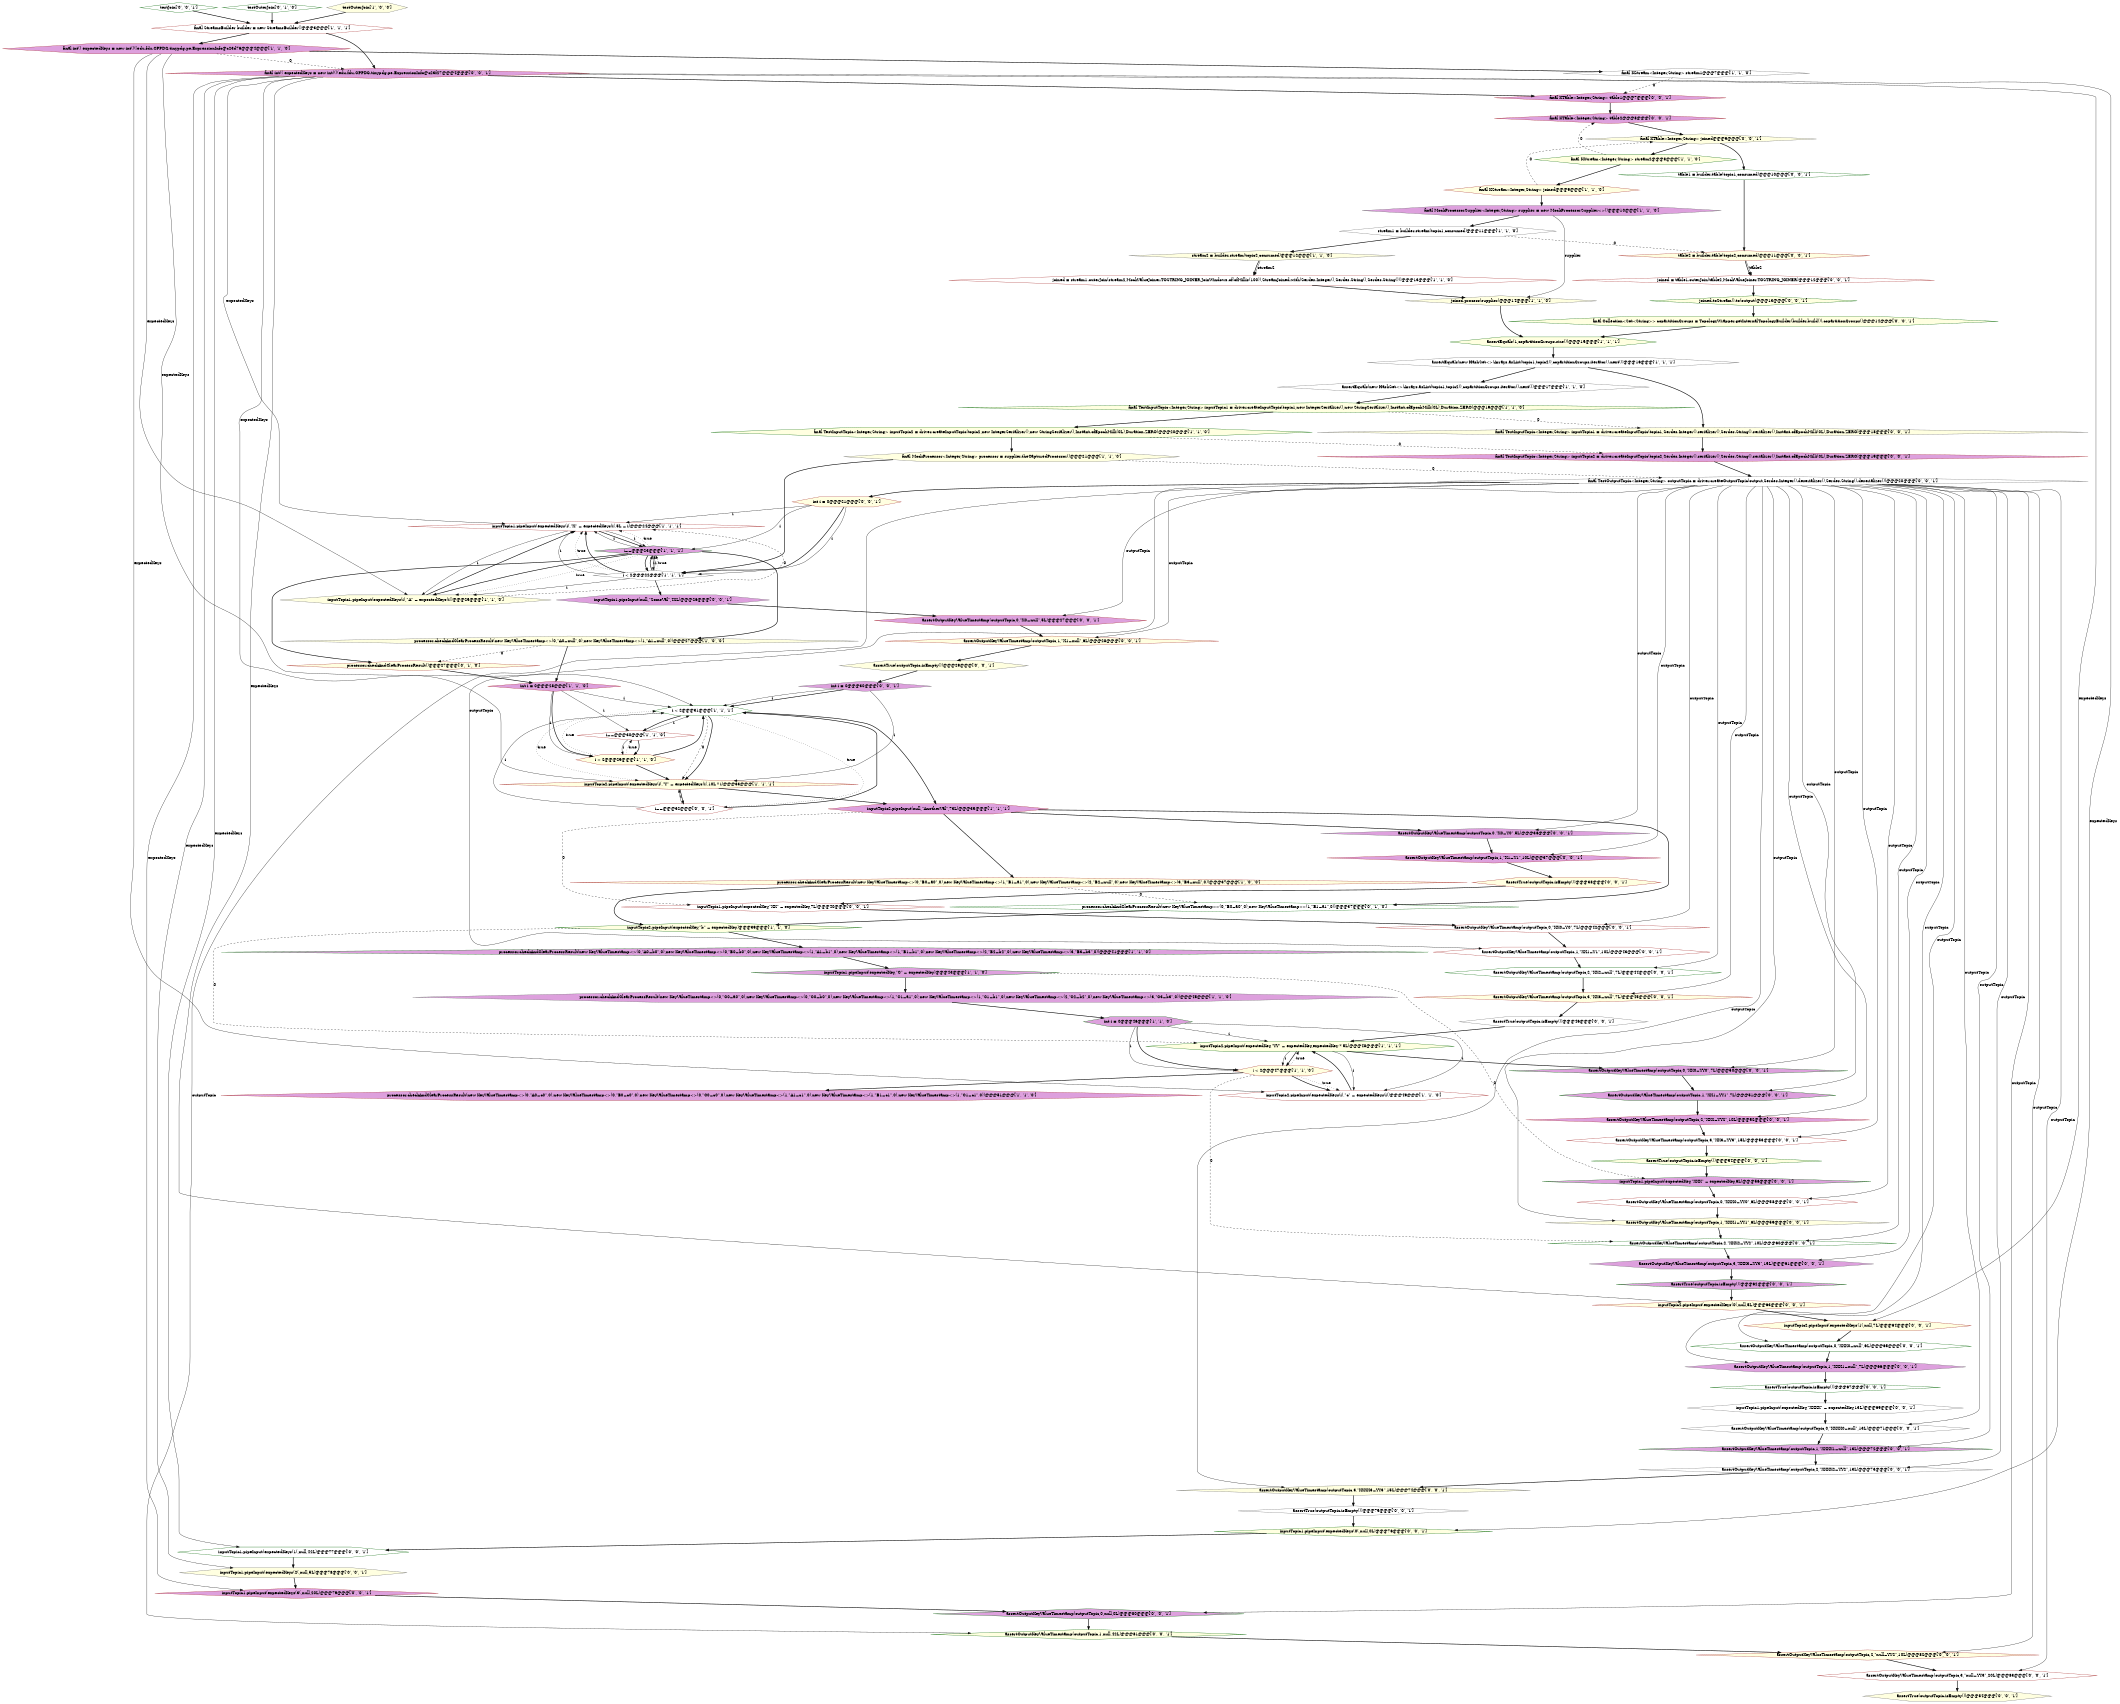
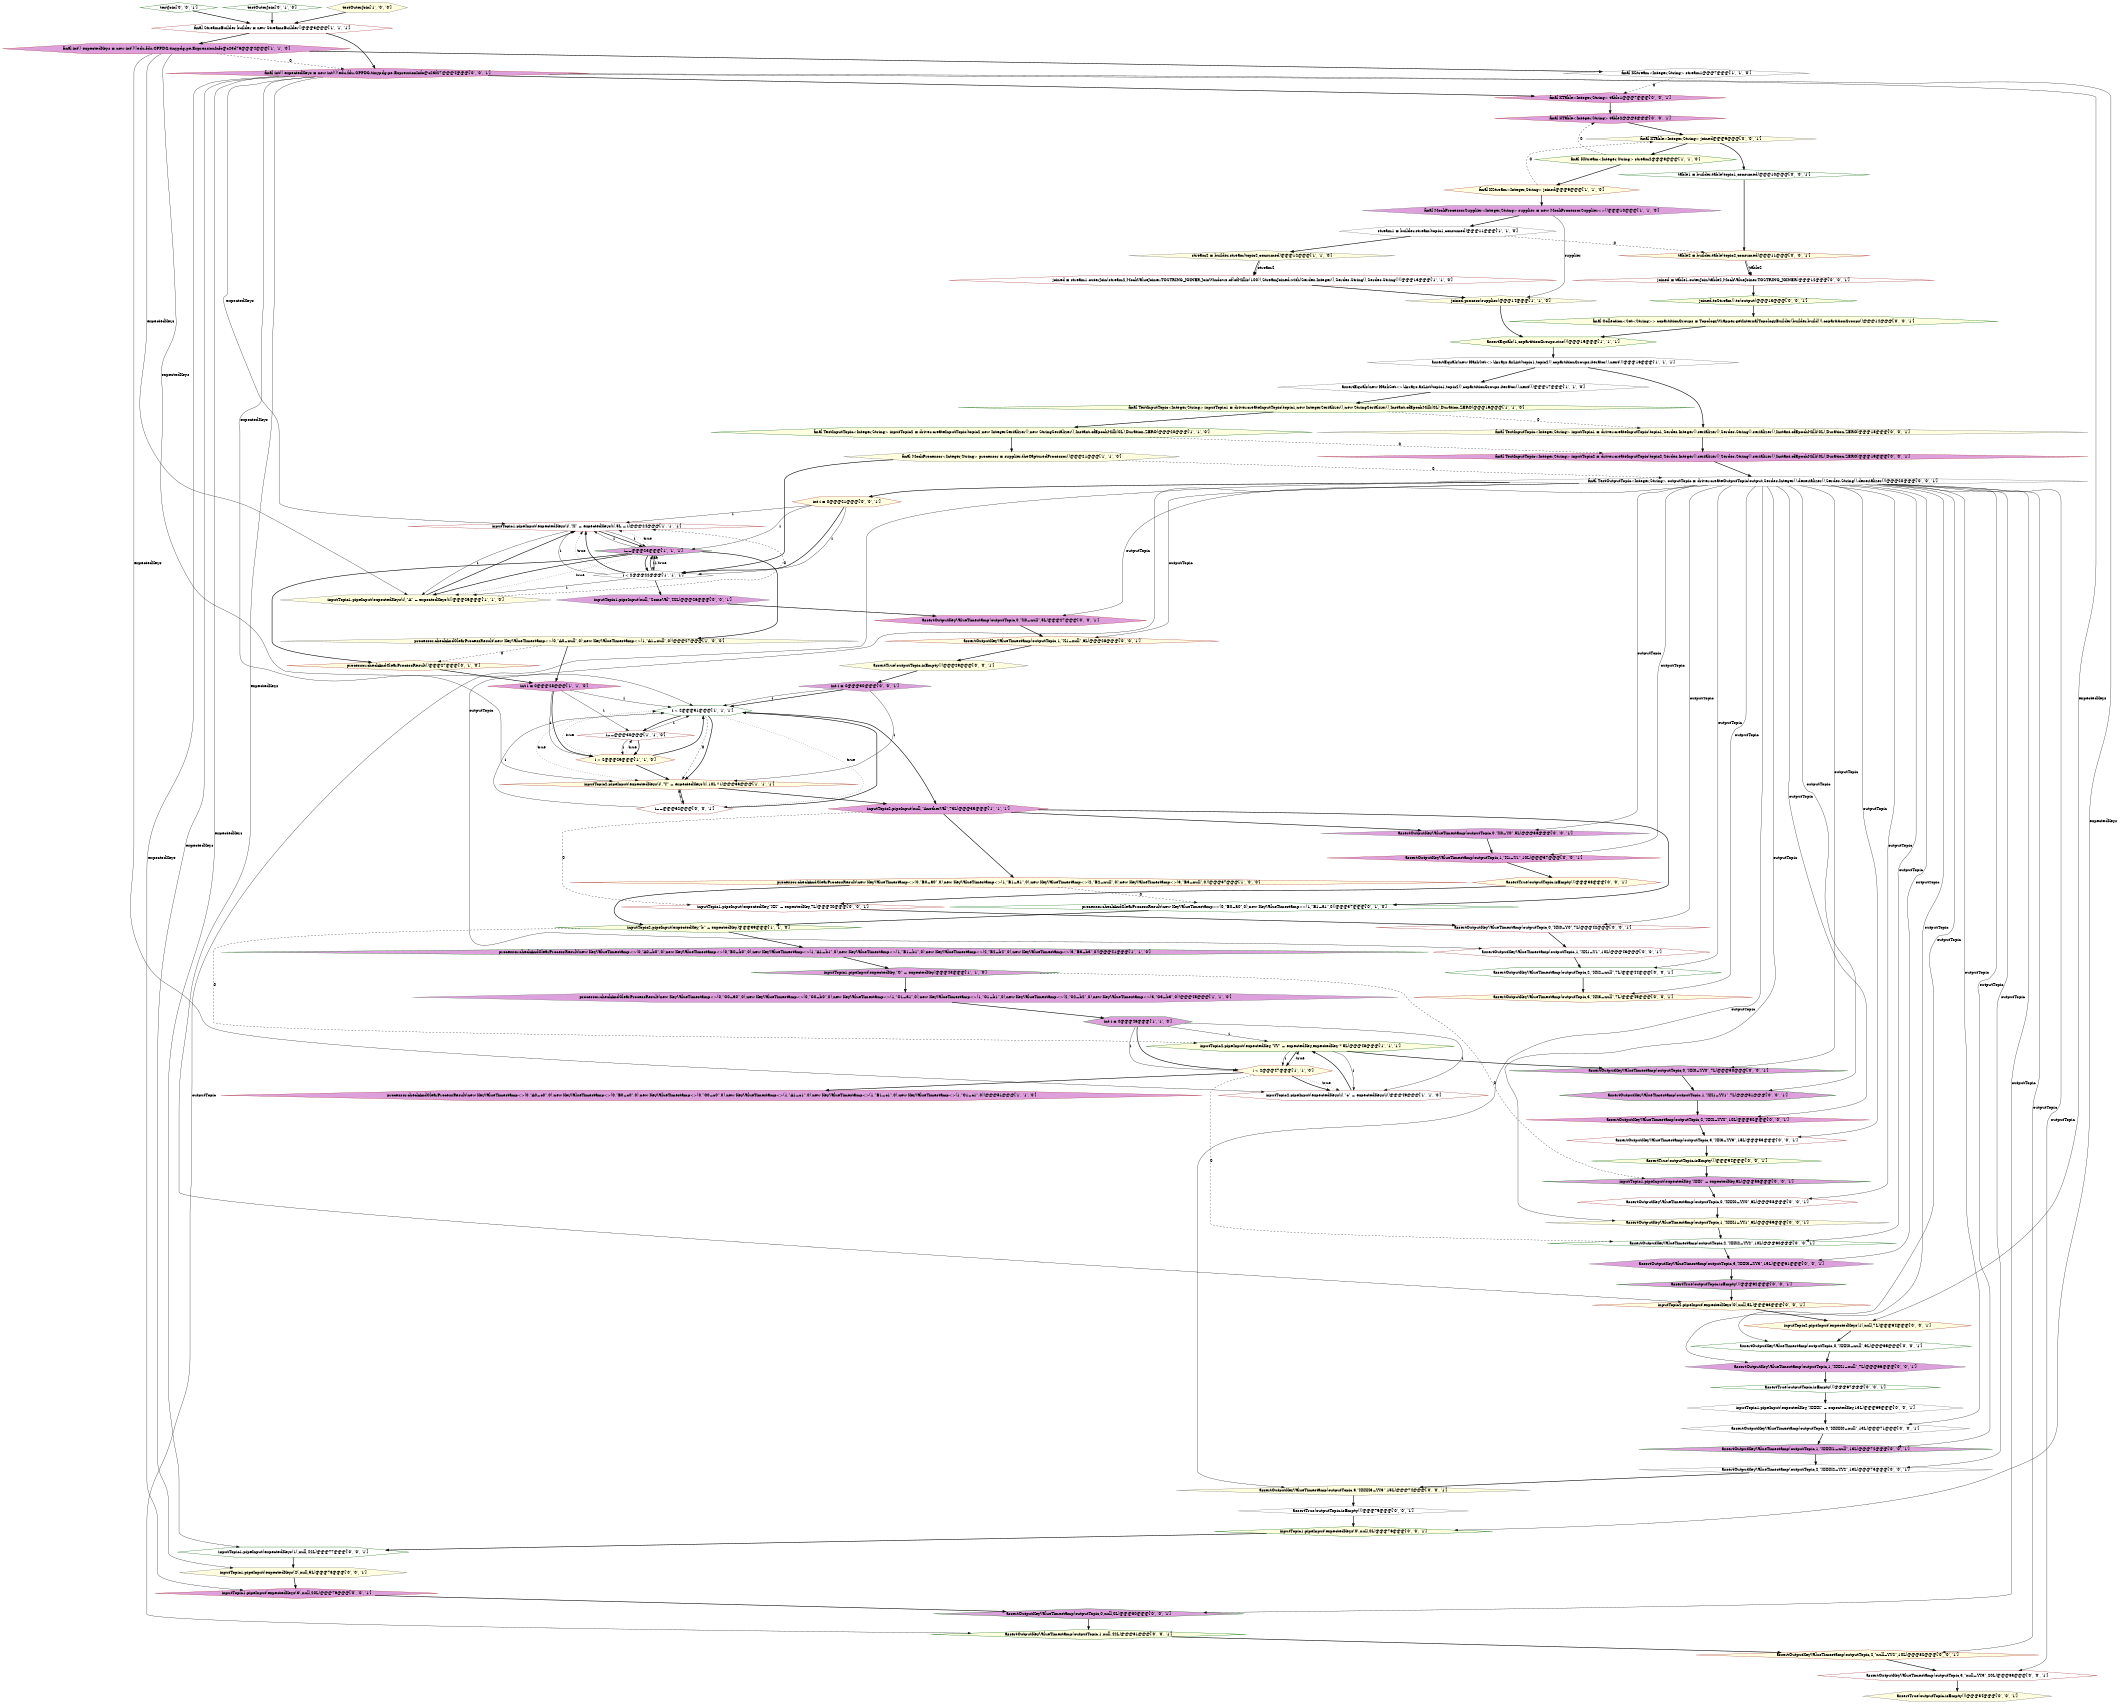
node "assertTrue(outputTopic.isEmpty())@@@46@@@['0', '0', '1']": removed
